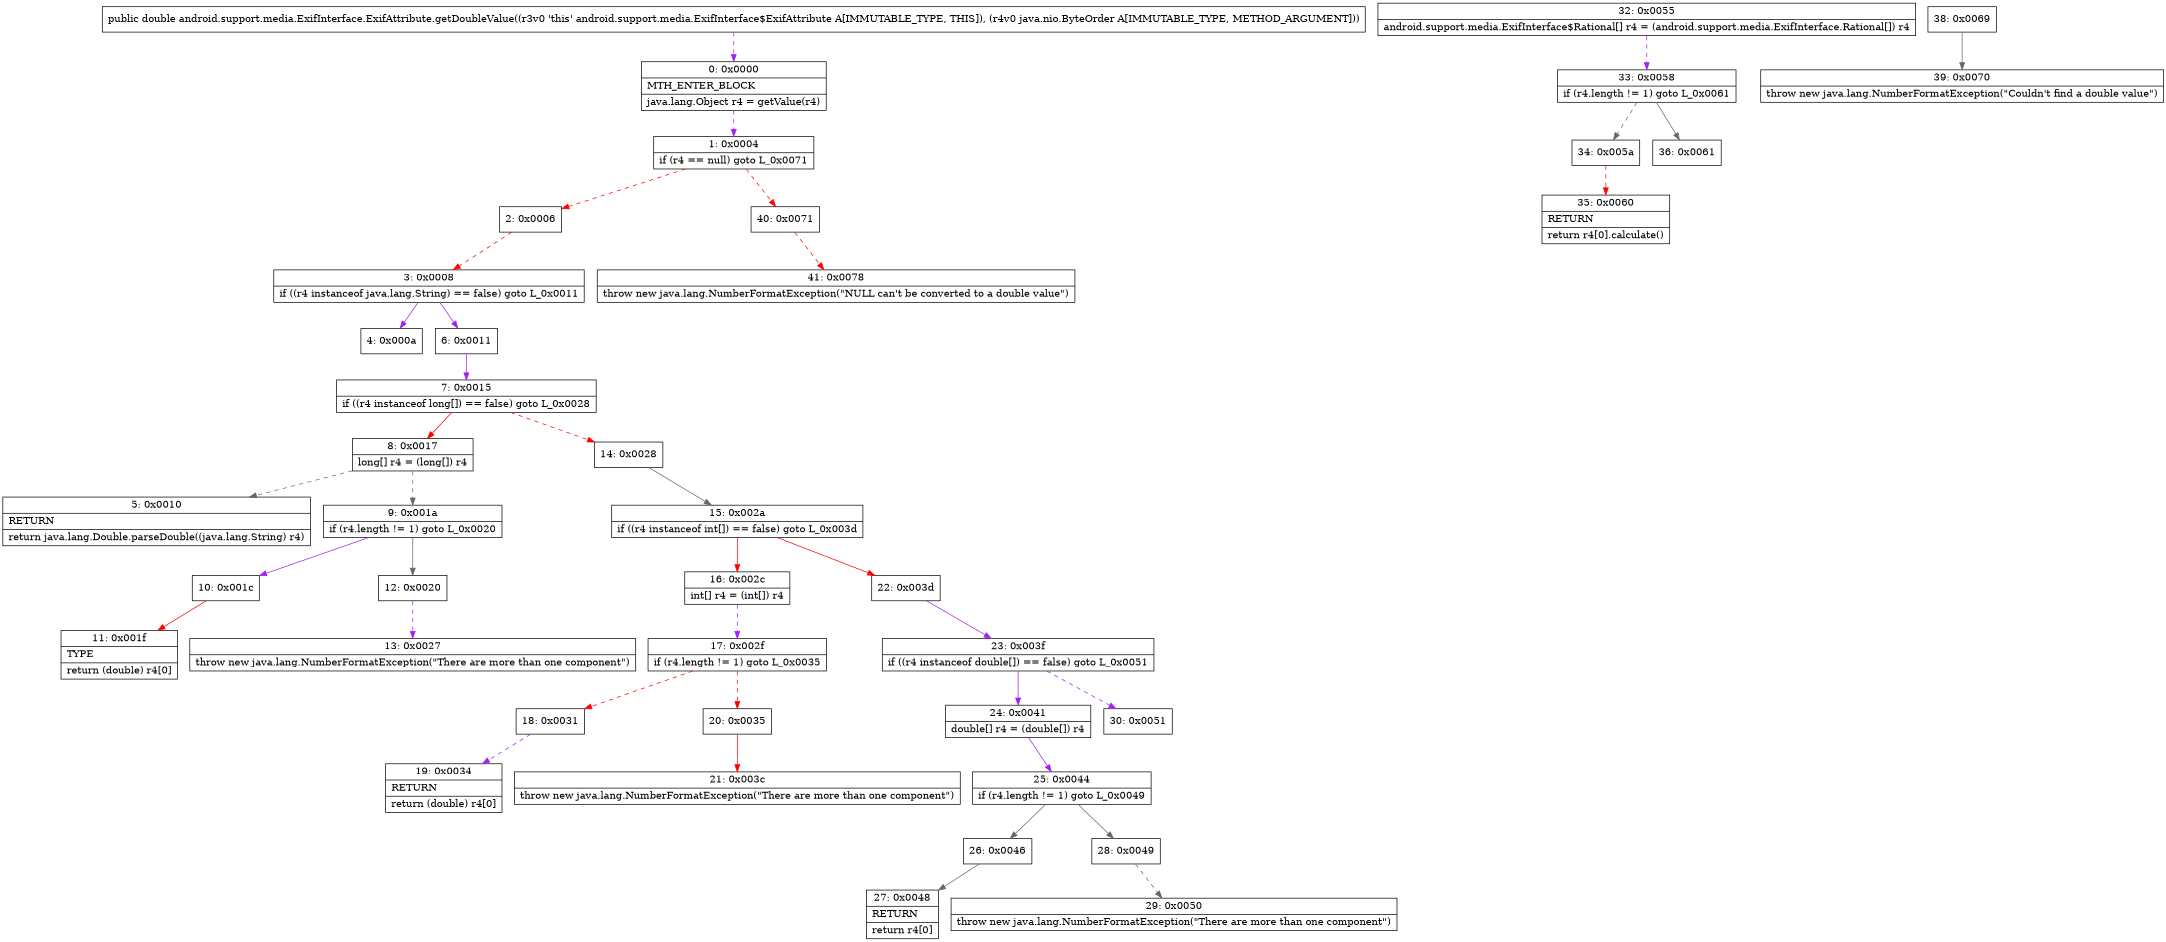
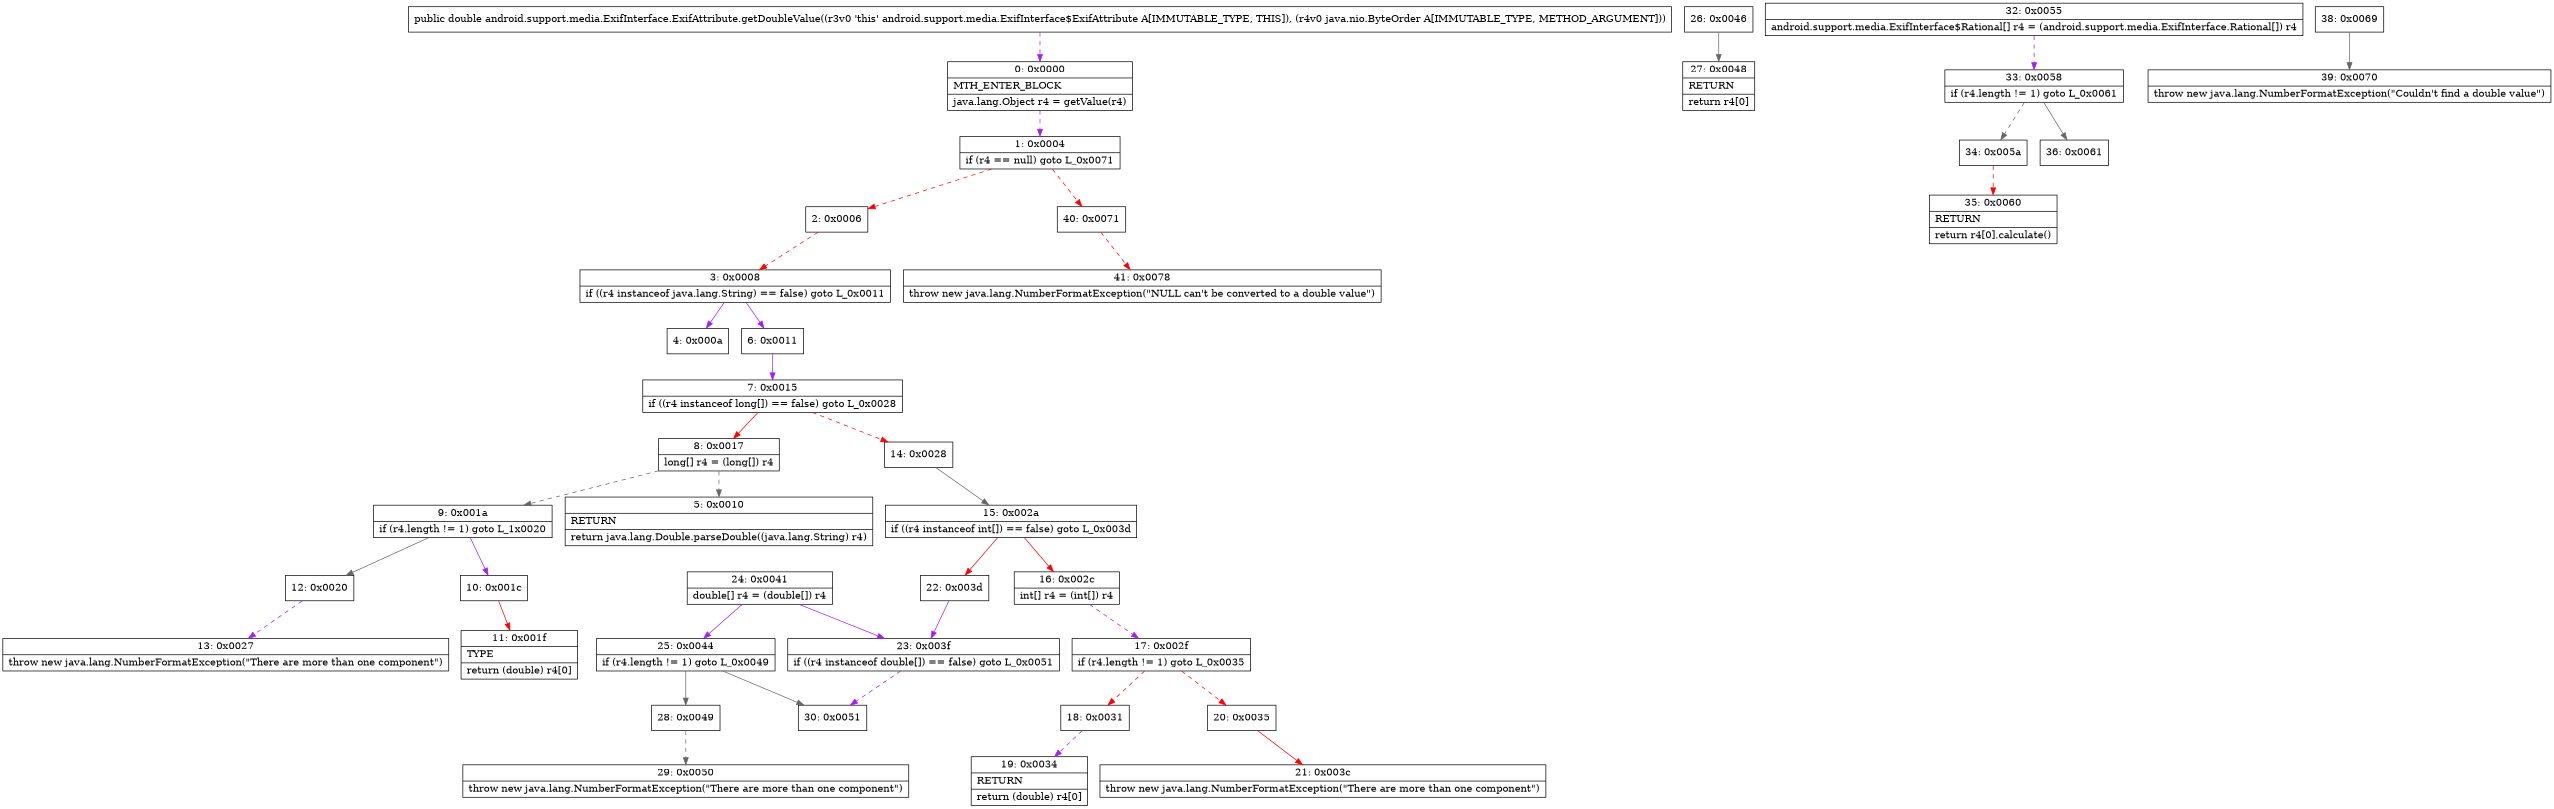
node "9: 0x001a": text "if (r4.length != 1) goto L_0x0020" -> "if (r4.length != 1) goto L_1x0020"
edge "23: 0x003f" -> "24: 0x0041": reversed
edge "25: 0x0044" -> "26: 0x0046": now "25: 0x0044" -> "30: 0x0051"
